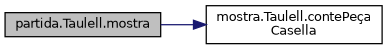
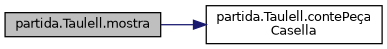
node "mostra.Taulell.contePeça Casella": label "mostra.Taulell.contePeça Casella" -> "partida.Taulell.contePeça Casella"
